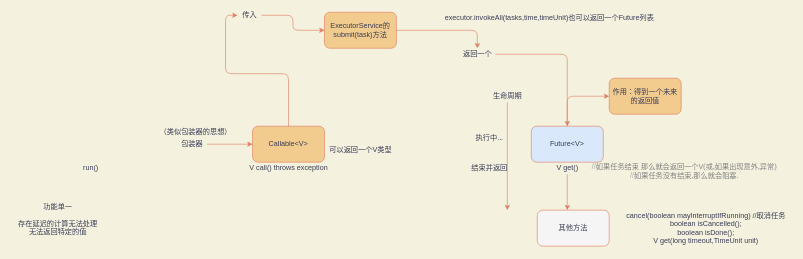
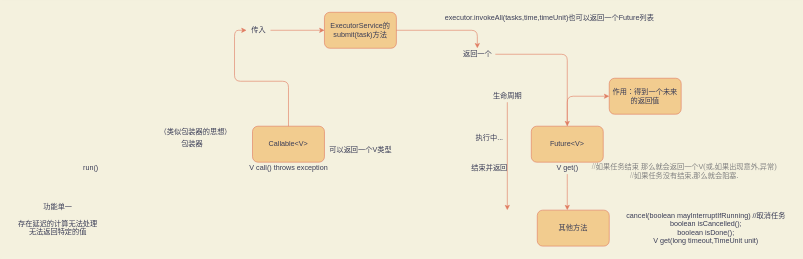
node "传入": moved (249, 15) -> (258, 30)
edge "包装器" -> "Callable<V>": removed
node "Future<V>": fillcolor #dae8fc -> #f2cc8f
node "其他方法": fillcolor #f5f5f5 -> #f2cc8f
